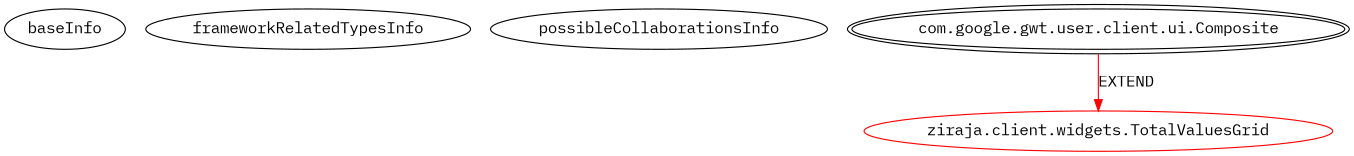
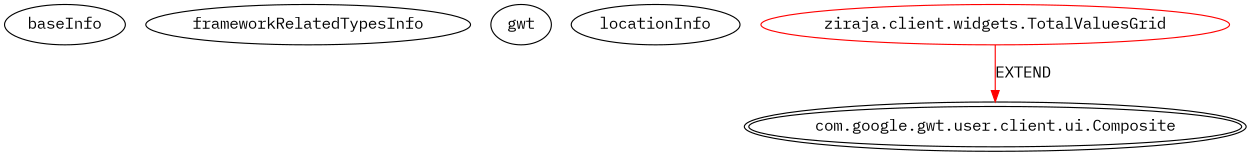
node "locationInfo": added
node "possibleCollaborationsInfo": label "possibleCollaborationsInfo" -> "gwt"
edge "com.google.gwt.user.client.ui.Composite" -> "ziraja.client.widgets.TotalValuesGrid": reversed
